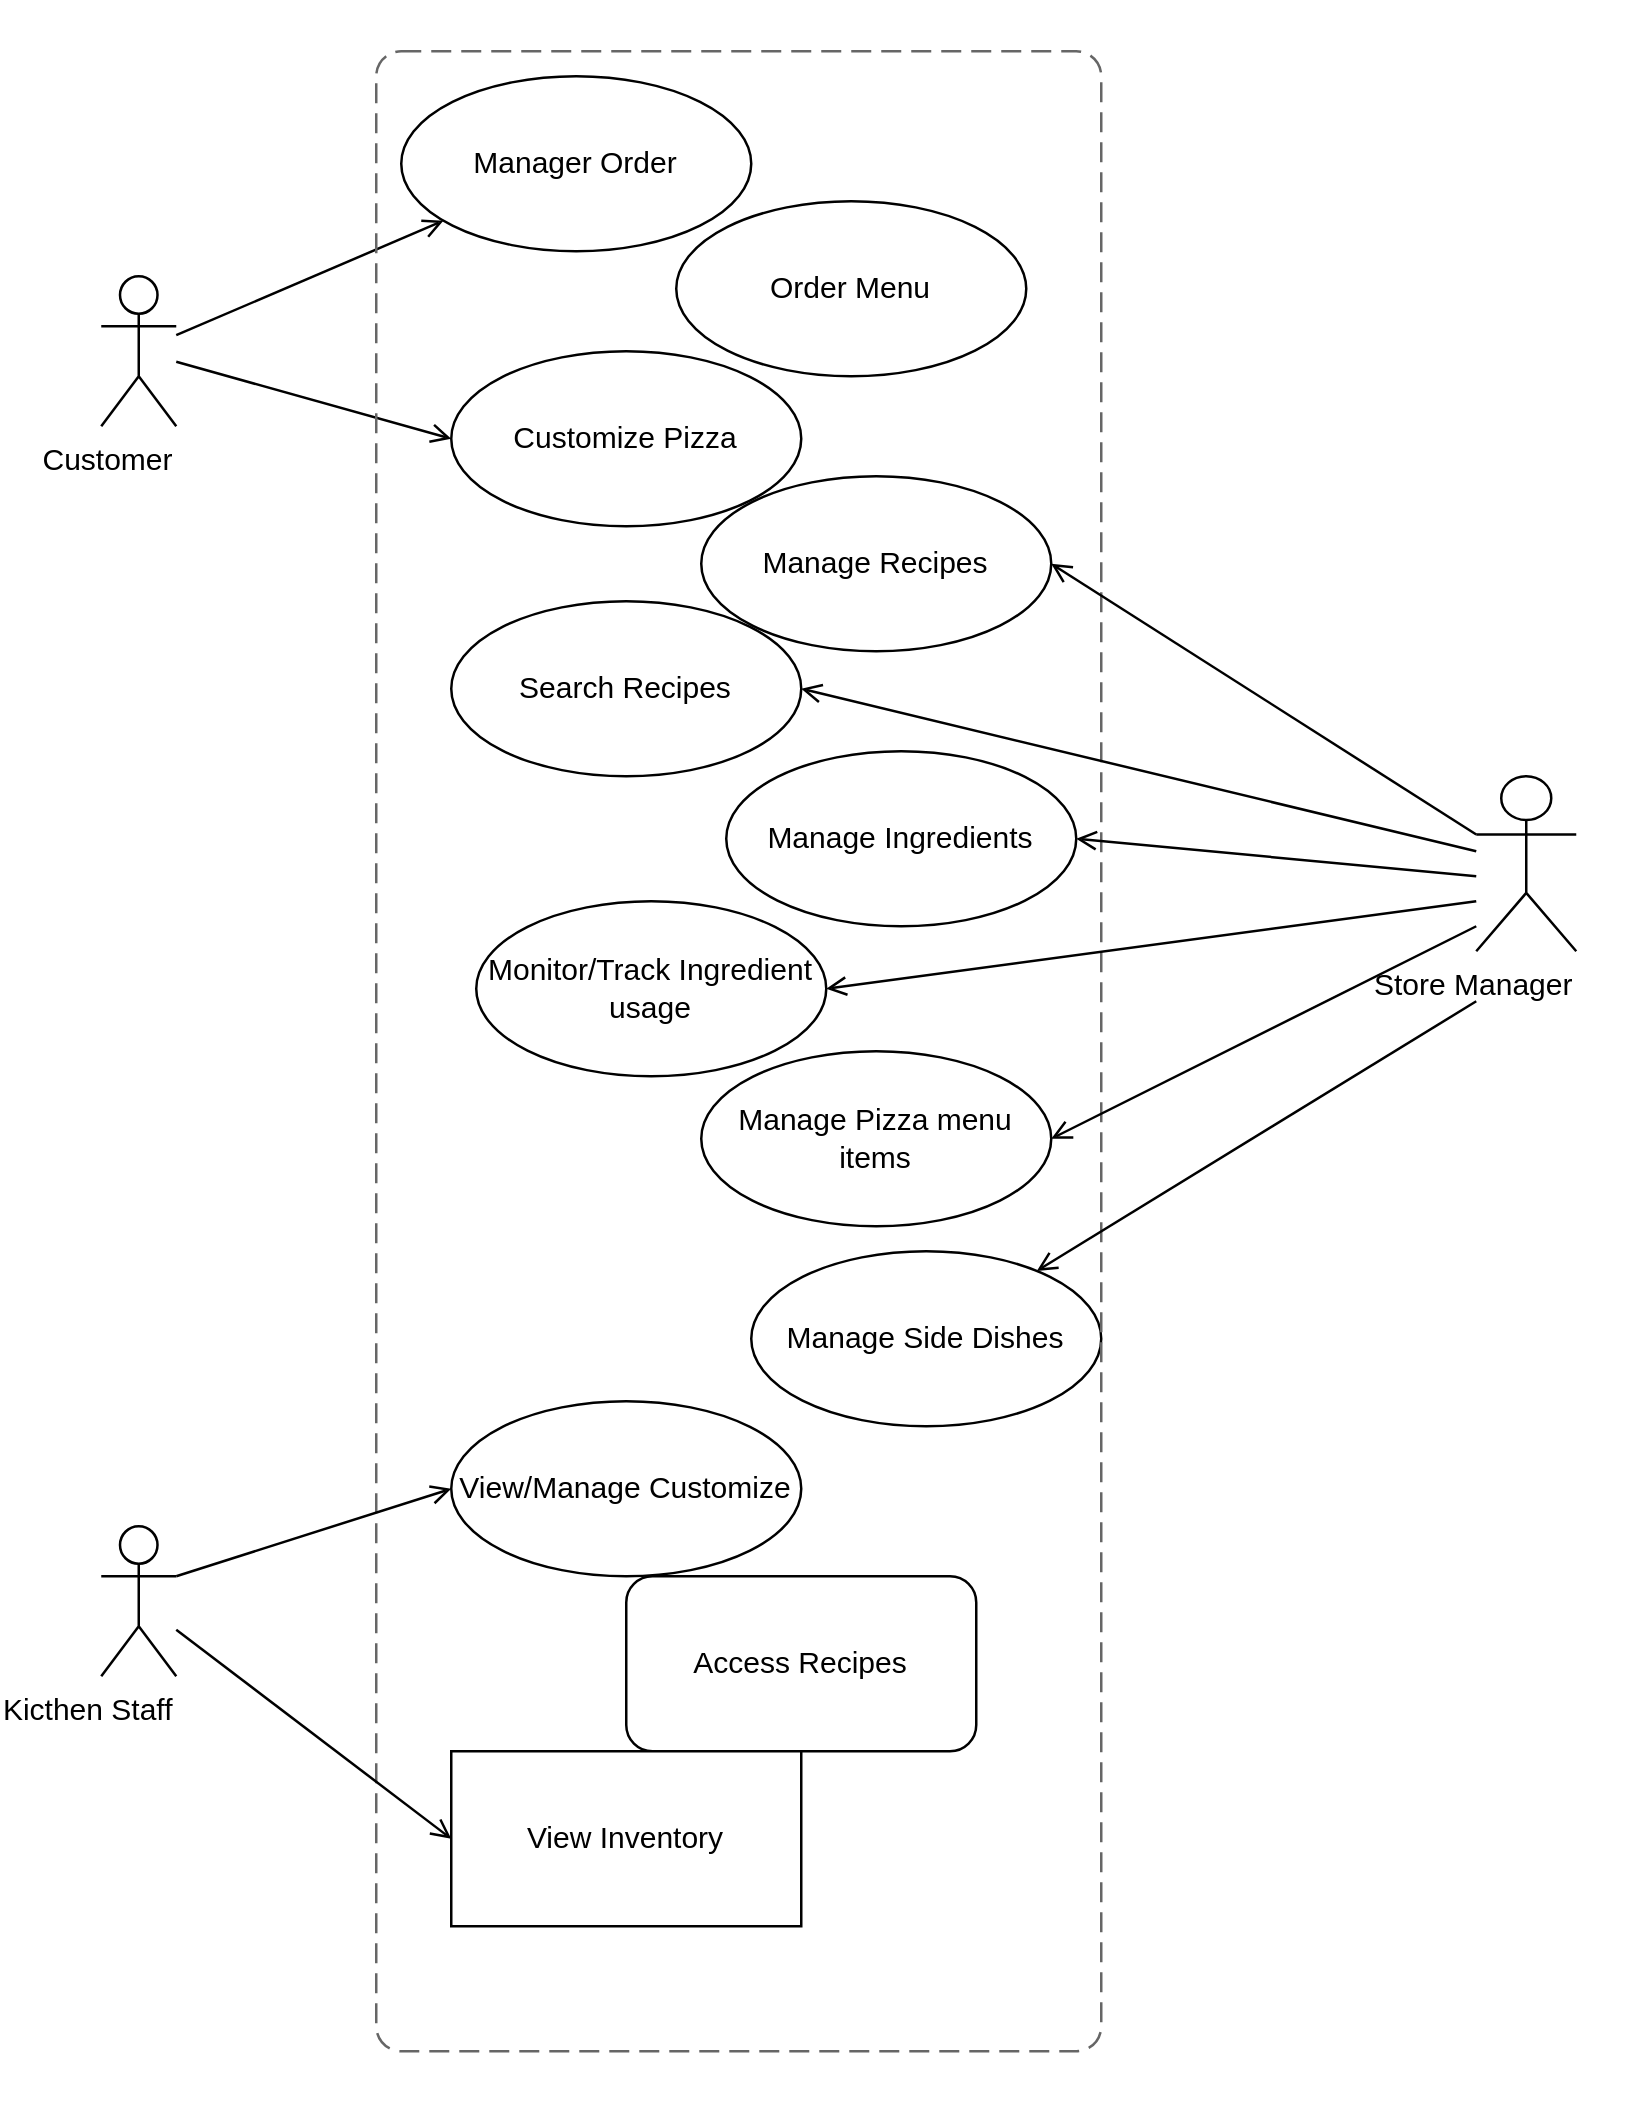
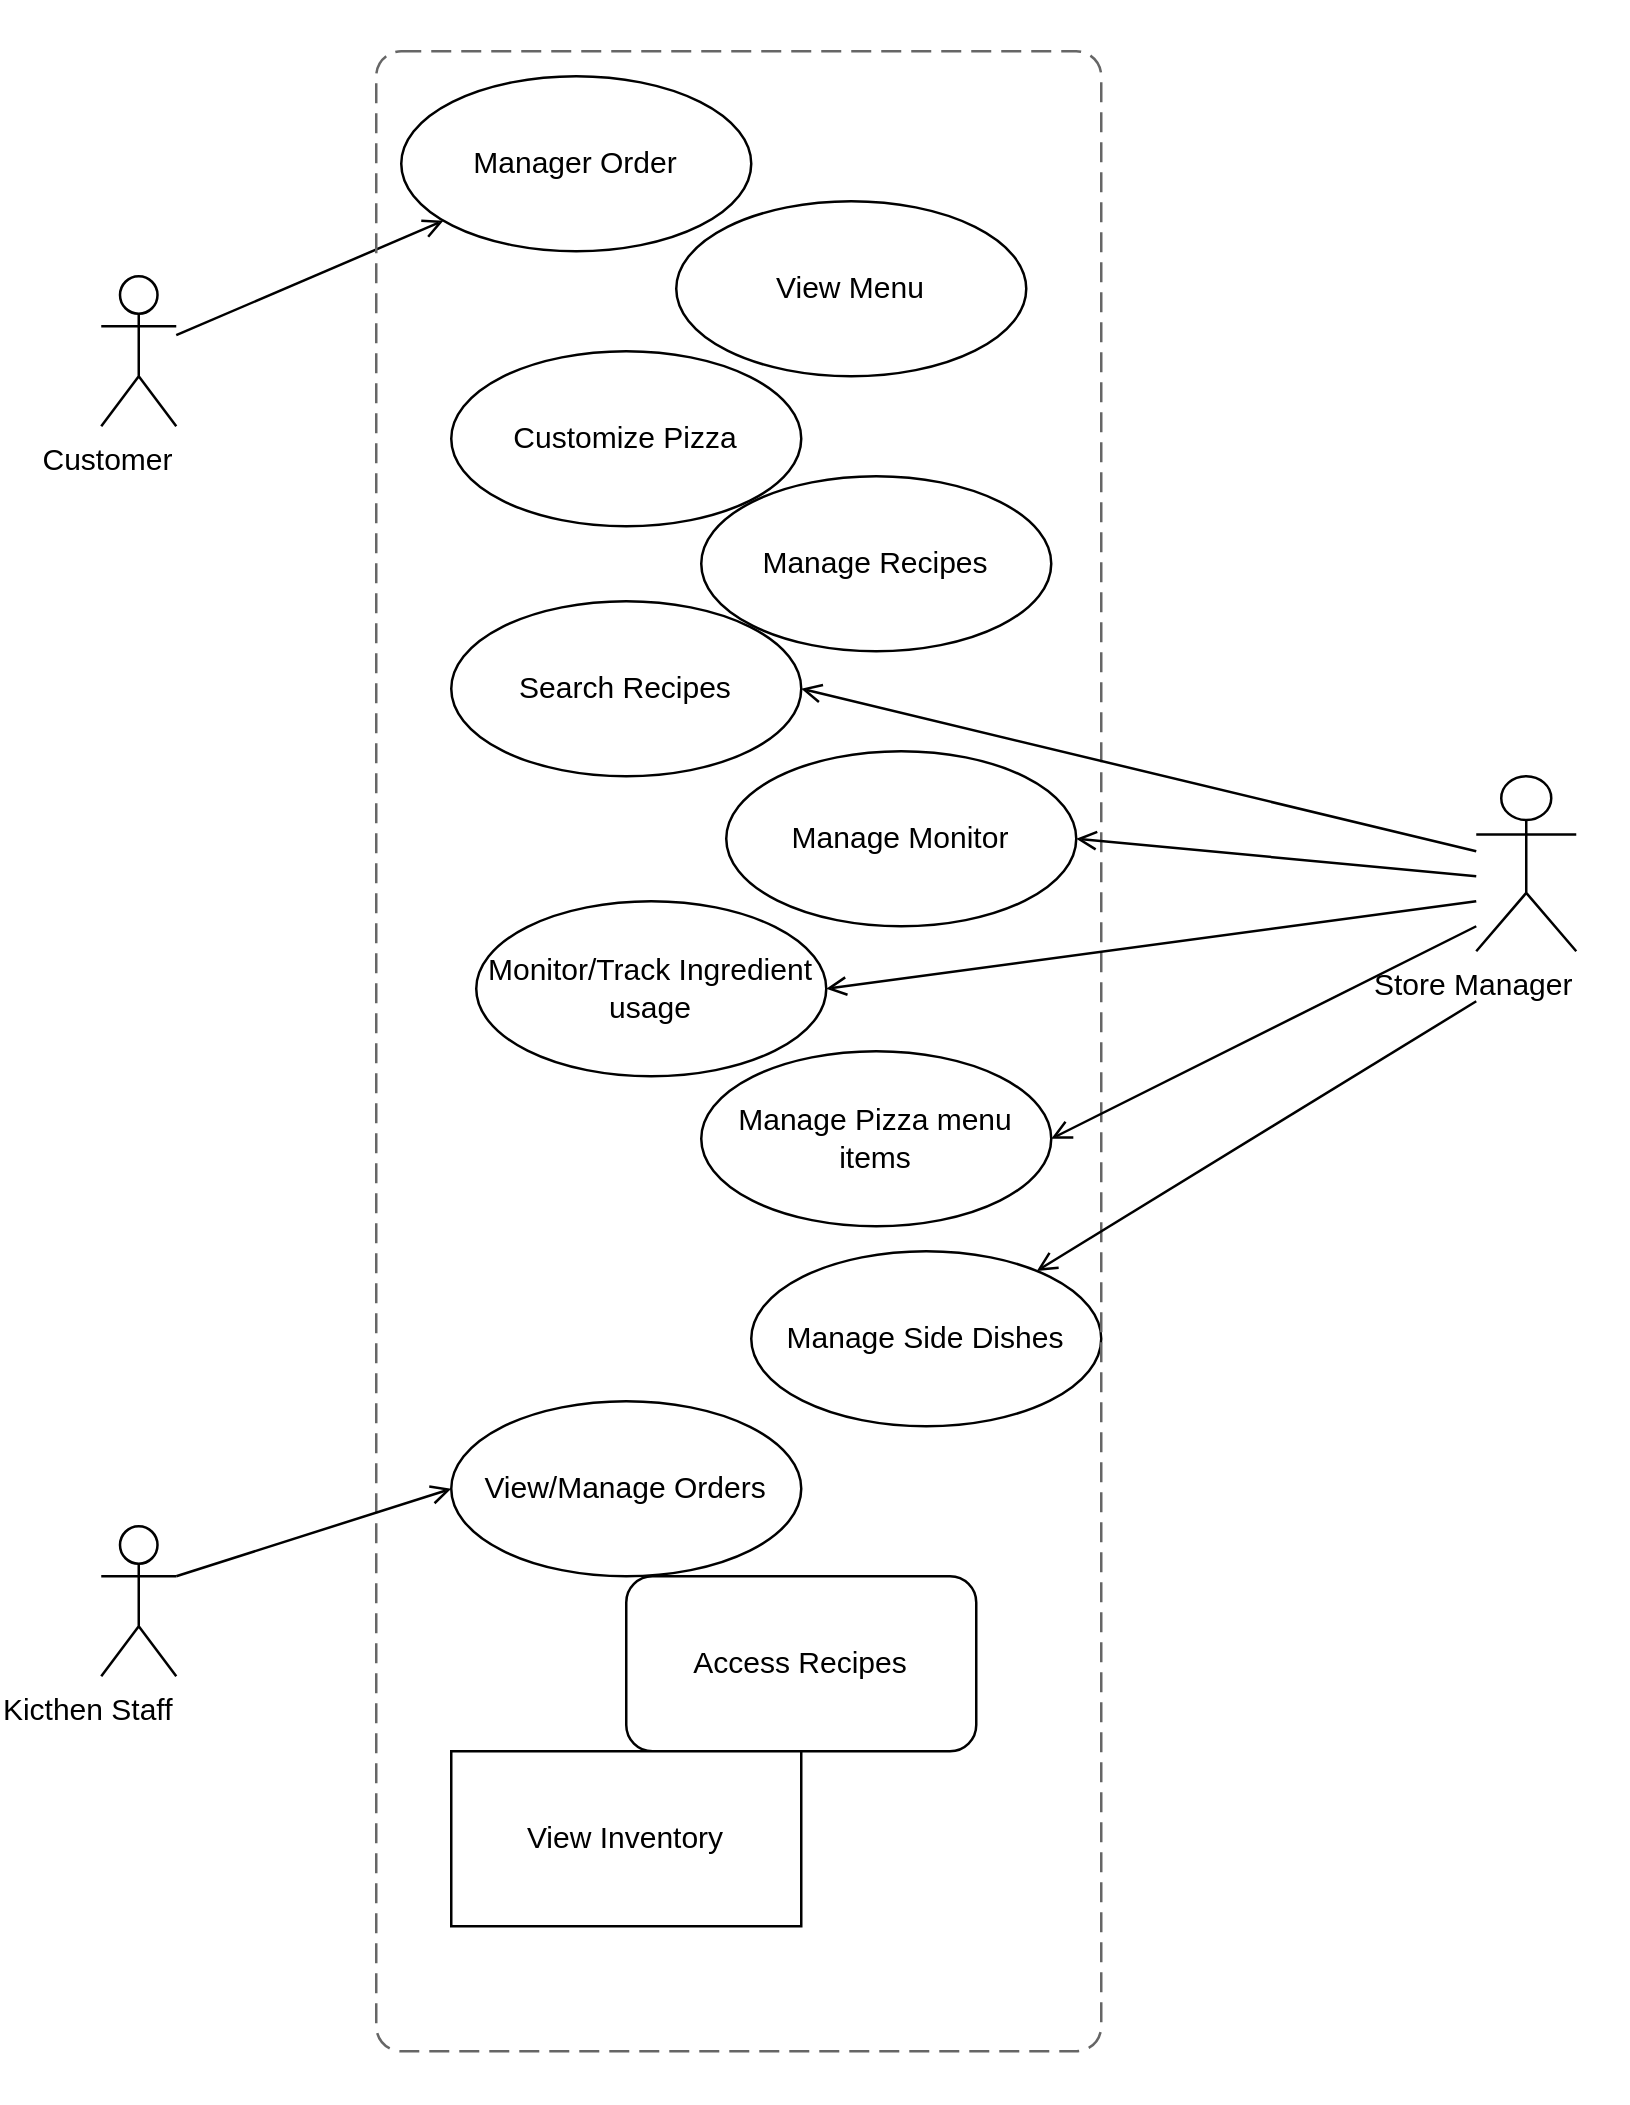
node "Order Menu": label "Order Menu" -> "View Menu"
edge "Customer" -> "Customize Pizza": removed
edge "Store Manager" -> "Manage Recipes": removed
node "Manage Ingredients": label "Manage Ingredients" -> "Manage Monitor"
node "View/Manage Customize": label "View/Manage Customize" -> "View/Manage Orders"
edge "Kicthen Staff" -> "View Inventory": removed
